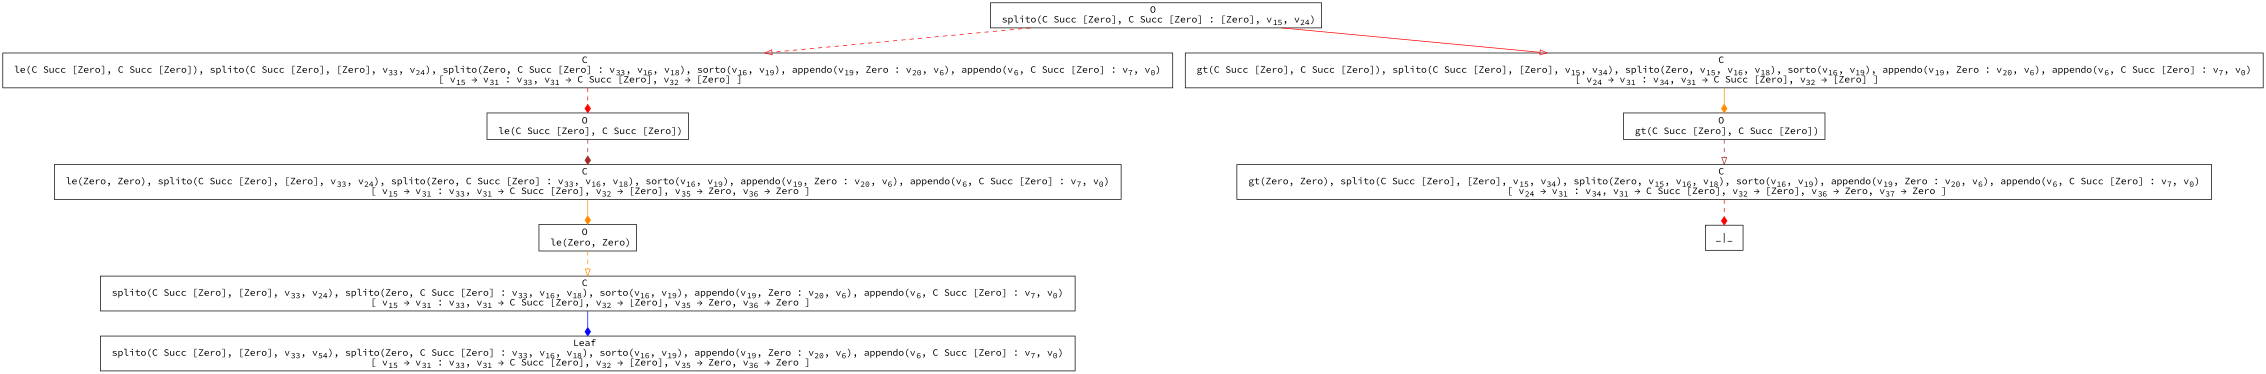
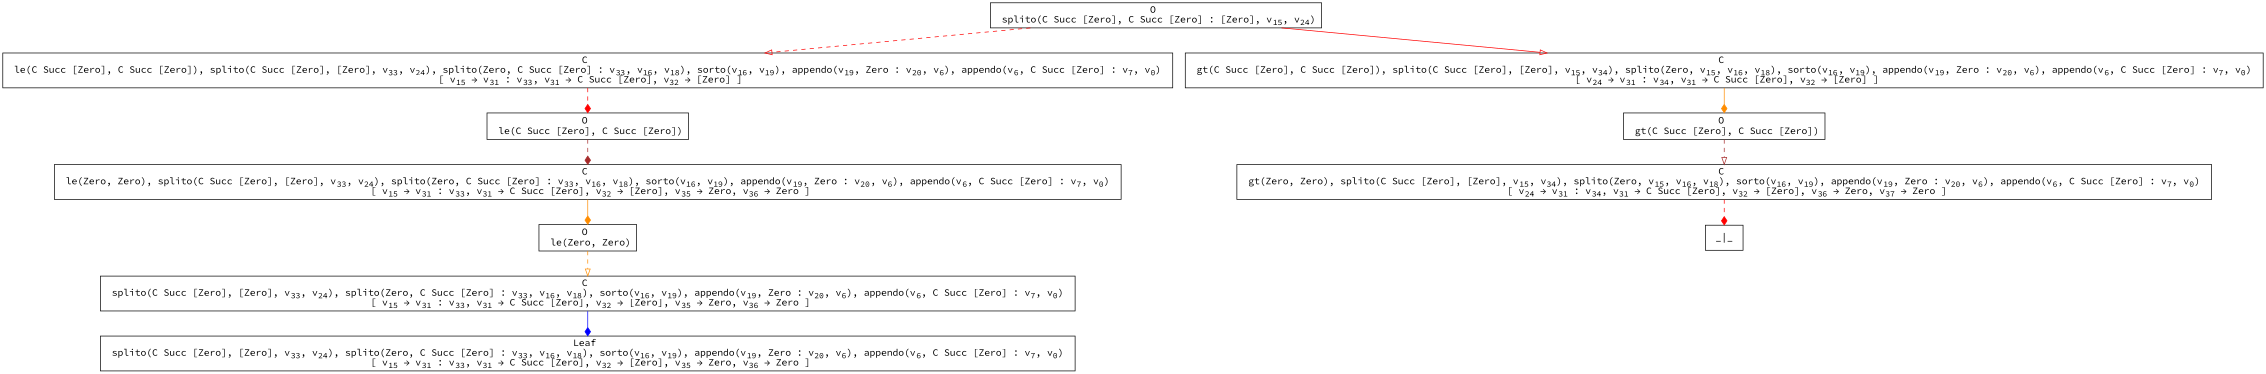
node "Leaf": text "54" -> "24"
